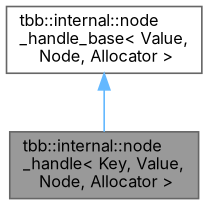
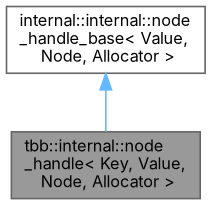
node "tbb::internal::node _handle_base< Value, Node, Allocator >": label "tbb::internal::node _handle_base< Value, Node, Allocator >" -> "internal::internal::node _handle_base< Value, Node, Allocator >"
